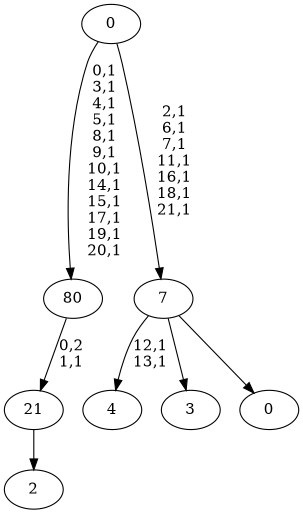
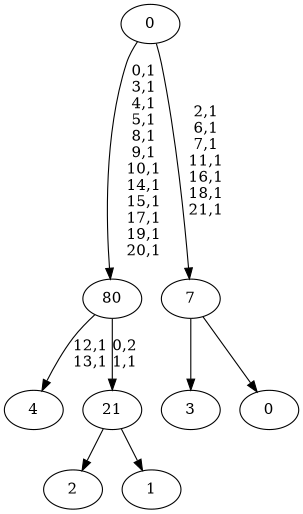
edge "7" -> "4": now "80" -> "4"
node "1": added
